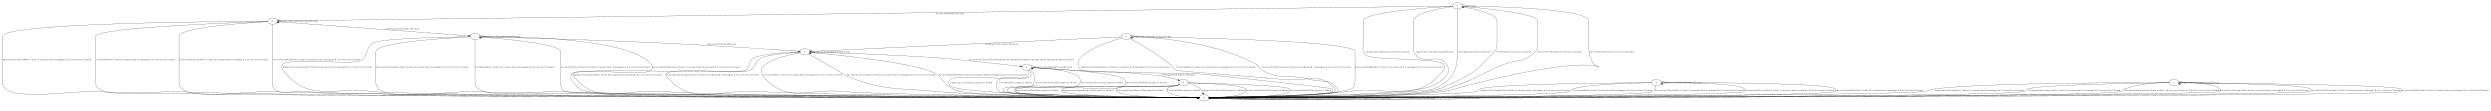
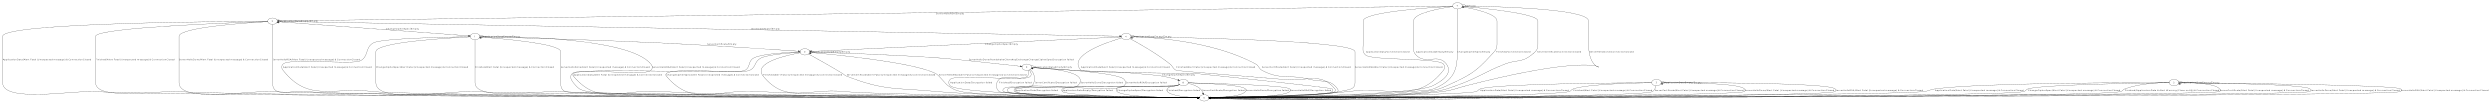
edge "5" -> "4": added, label "ServerCertificate/Empty"
